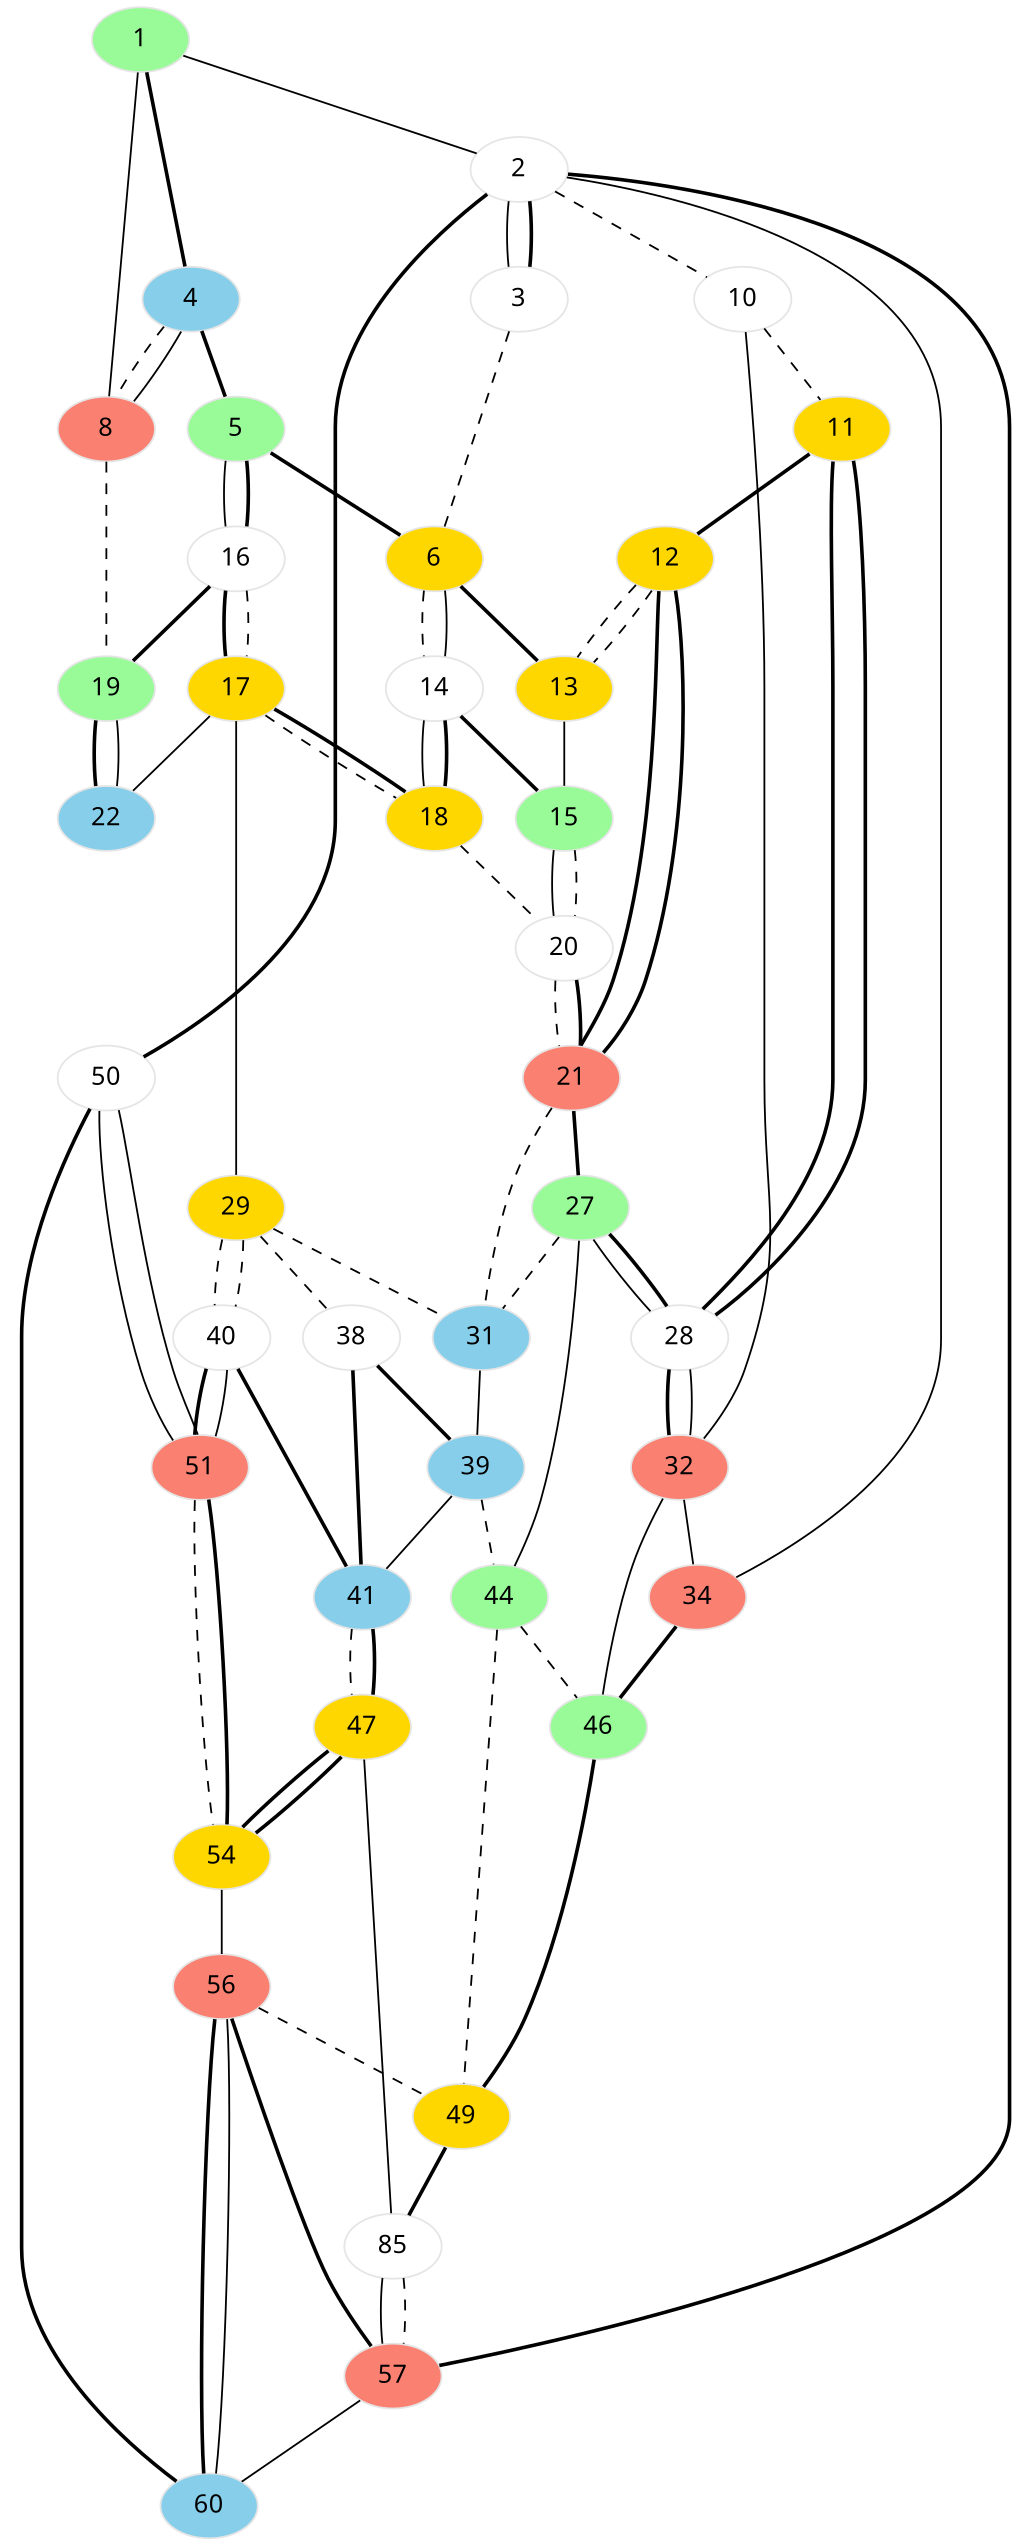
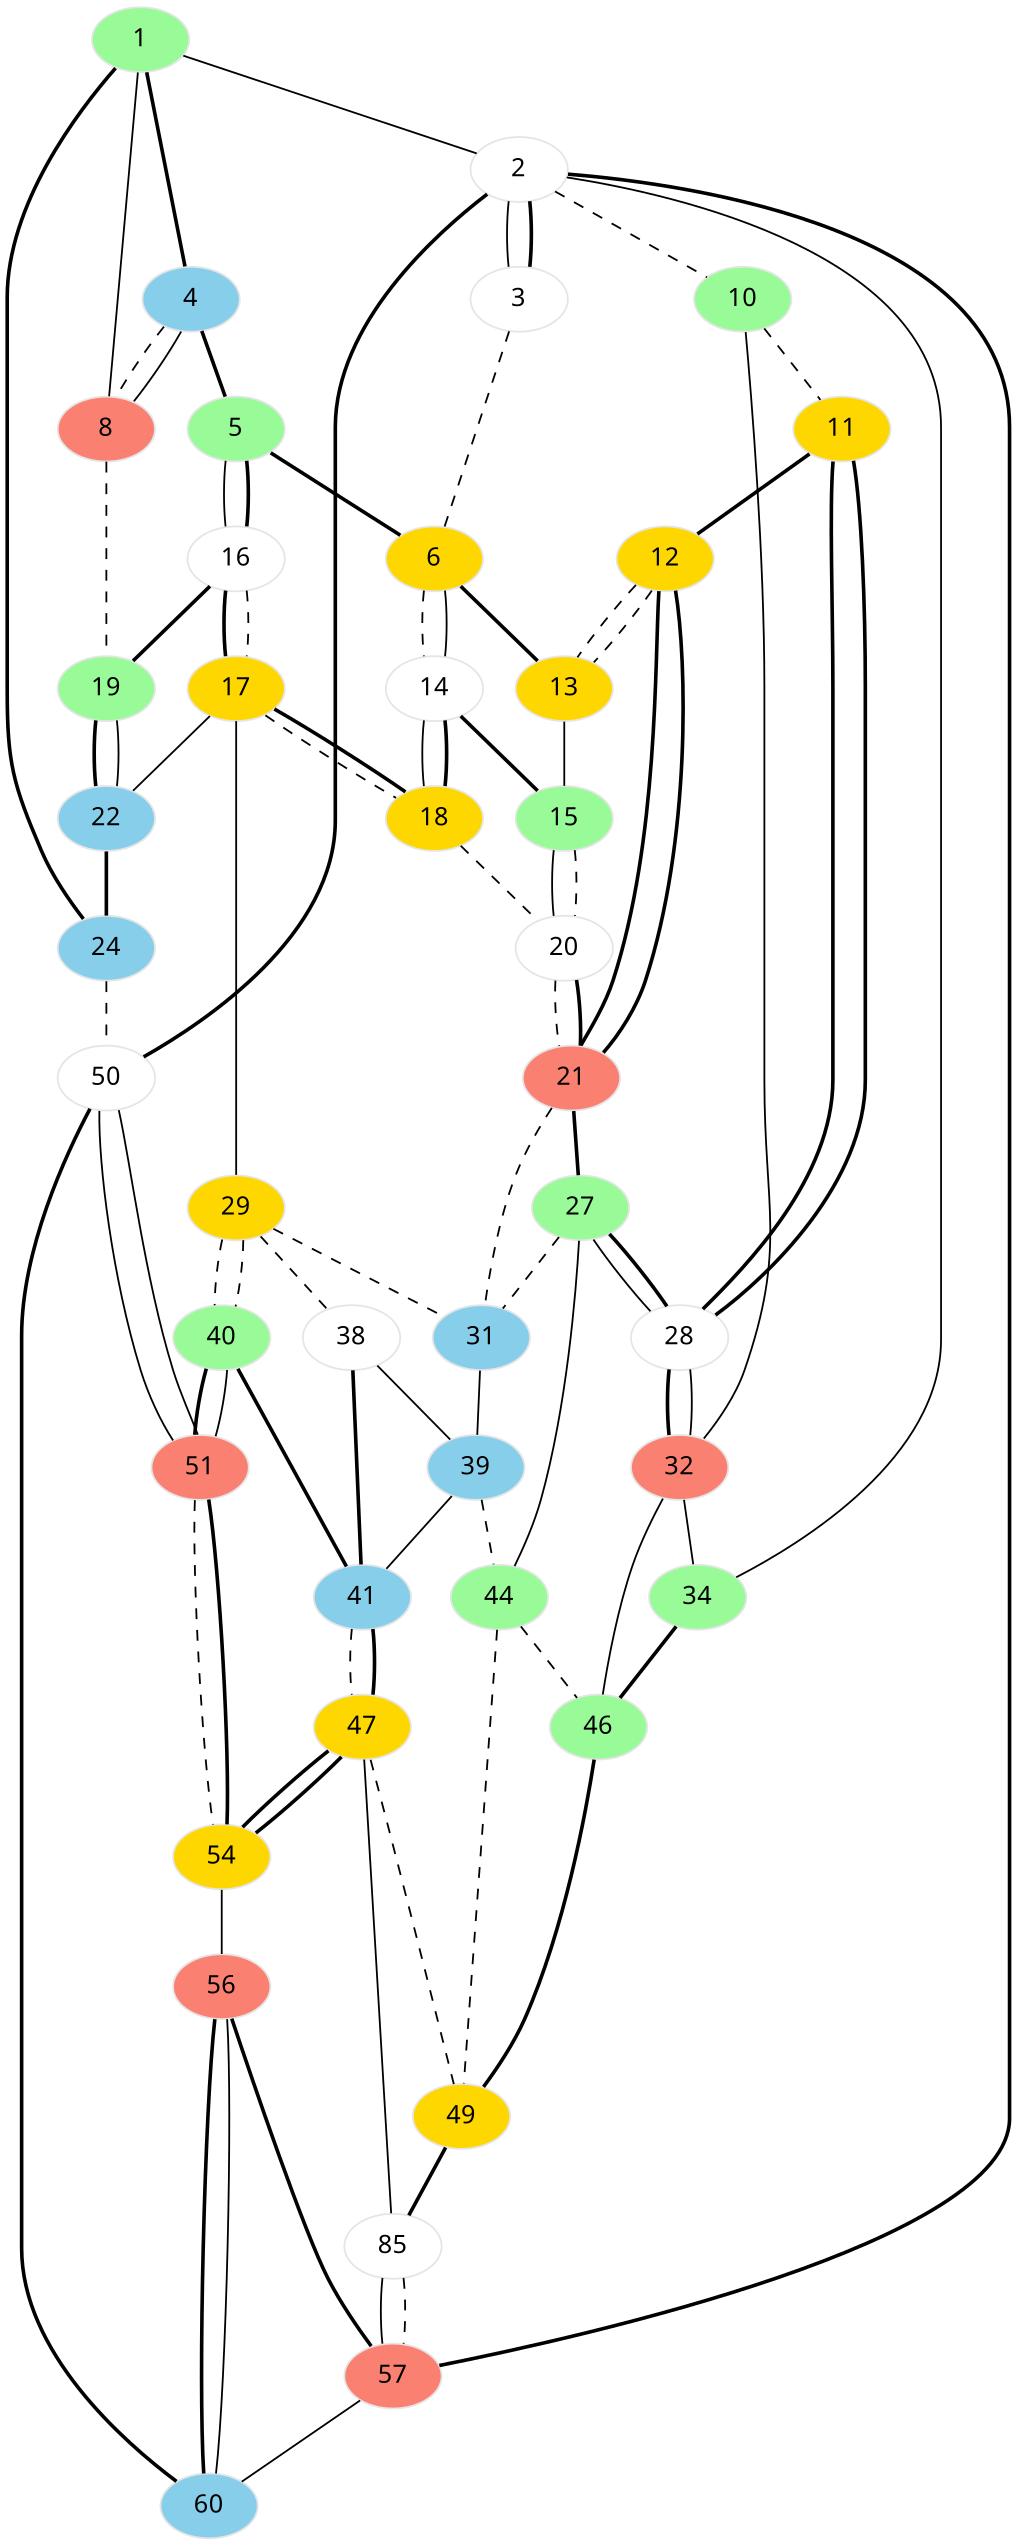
node "10": fillcolor white -> palegreen
node "24": added
node "40": fillcolor white -> palegreen
edge "38" -- "39": style bold -> solid
node "34": fillcolor salmon -> palegreen
edge "56" -- "49": now "47" -- "49"
